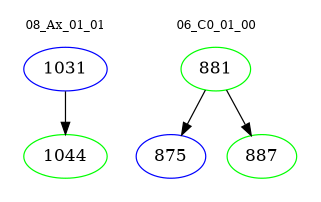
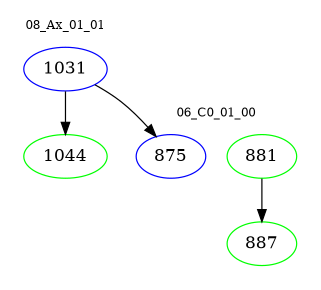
edge "881" -> "875": now "1031" -> "875"
